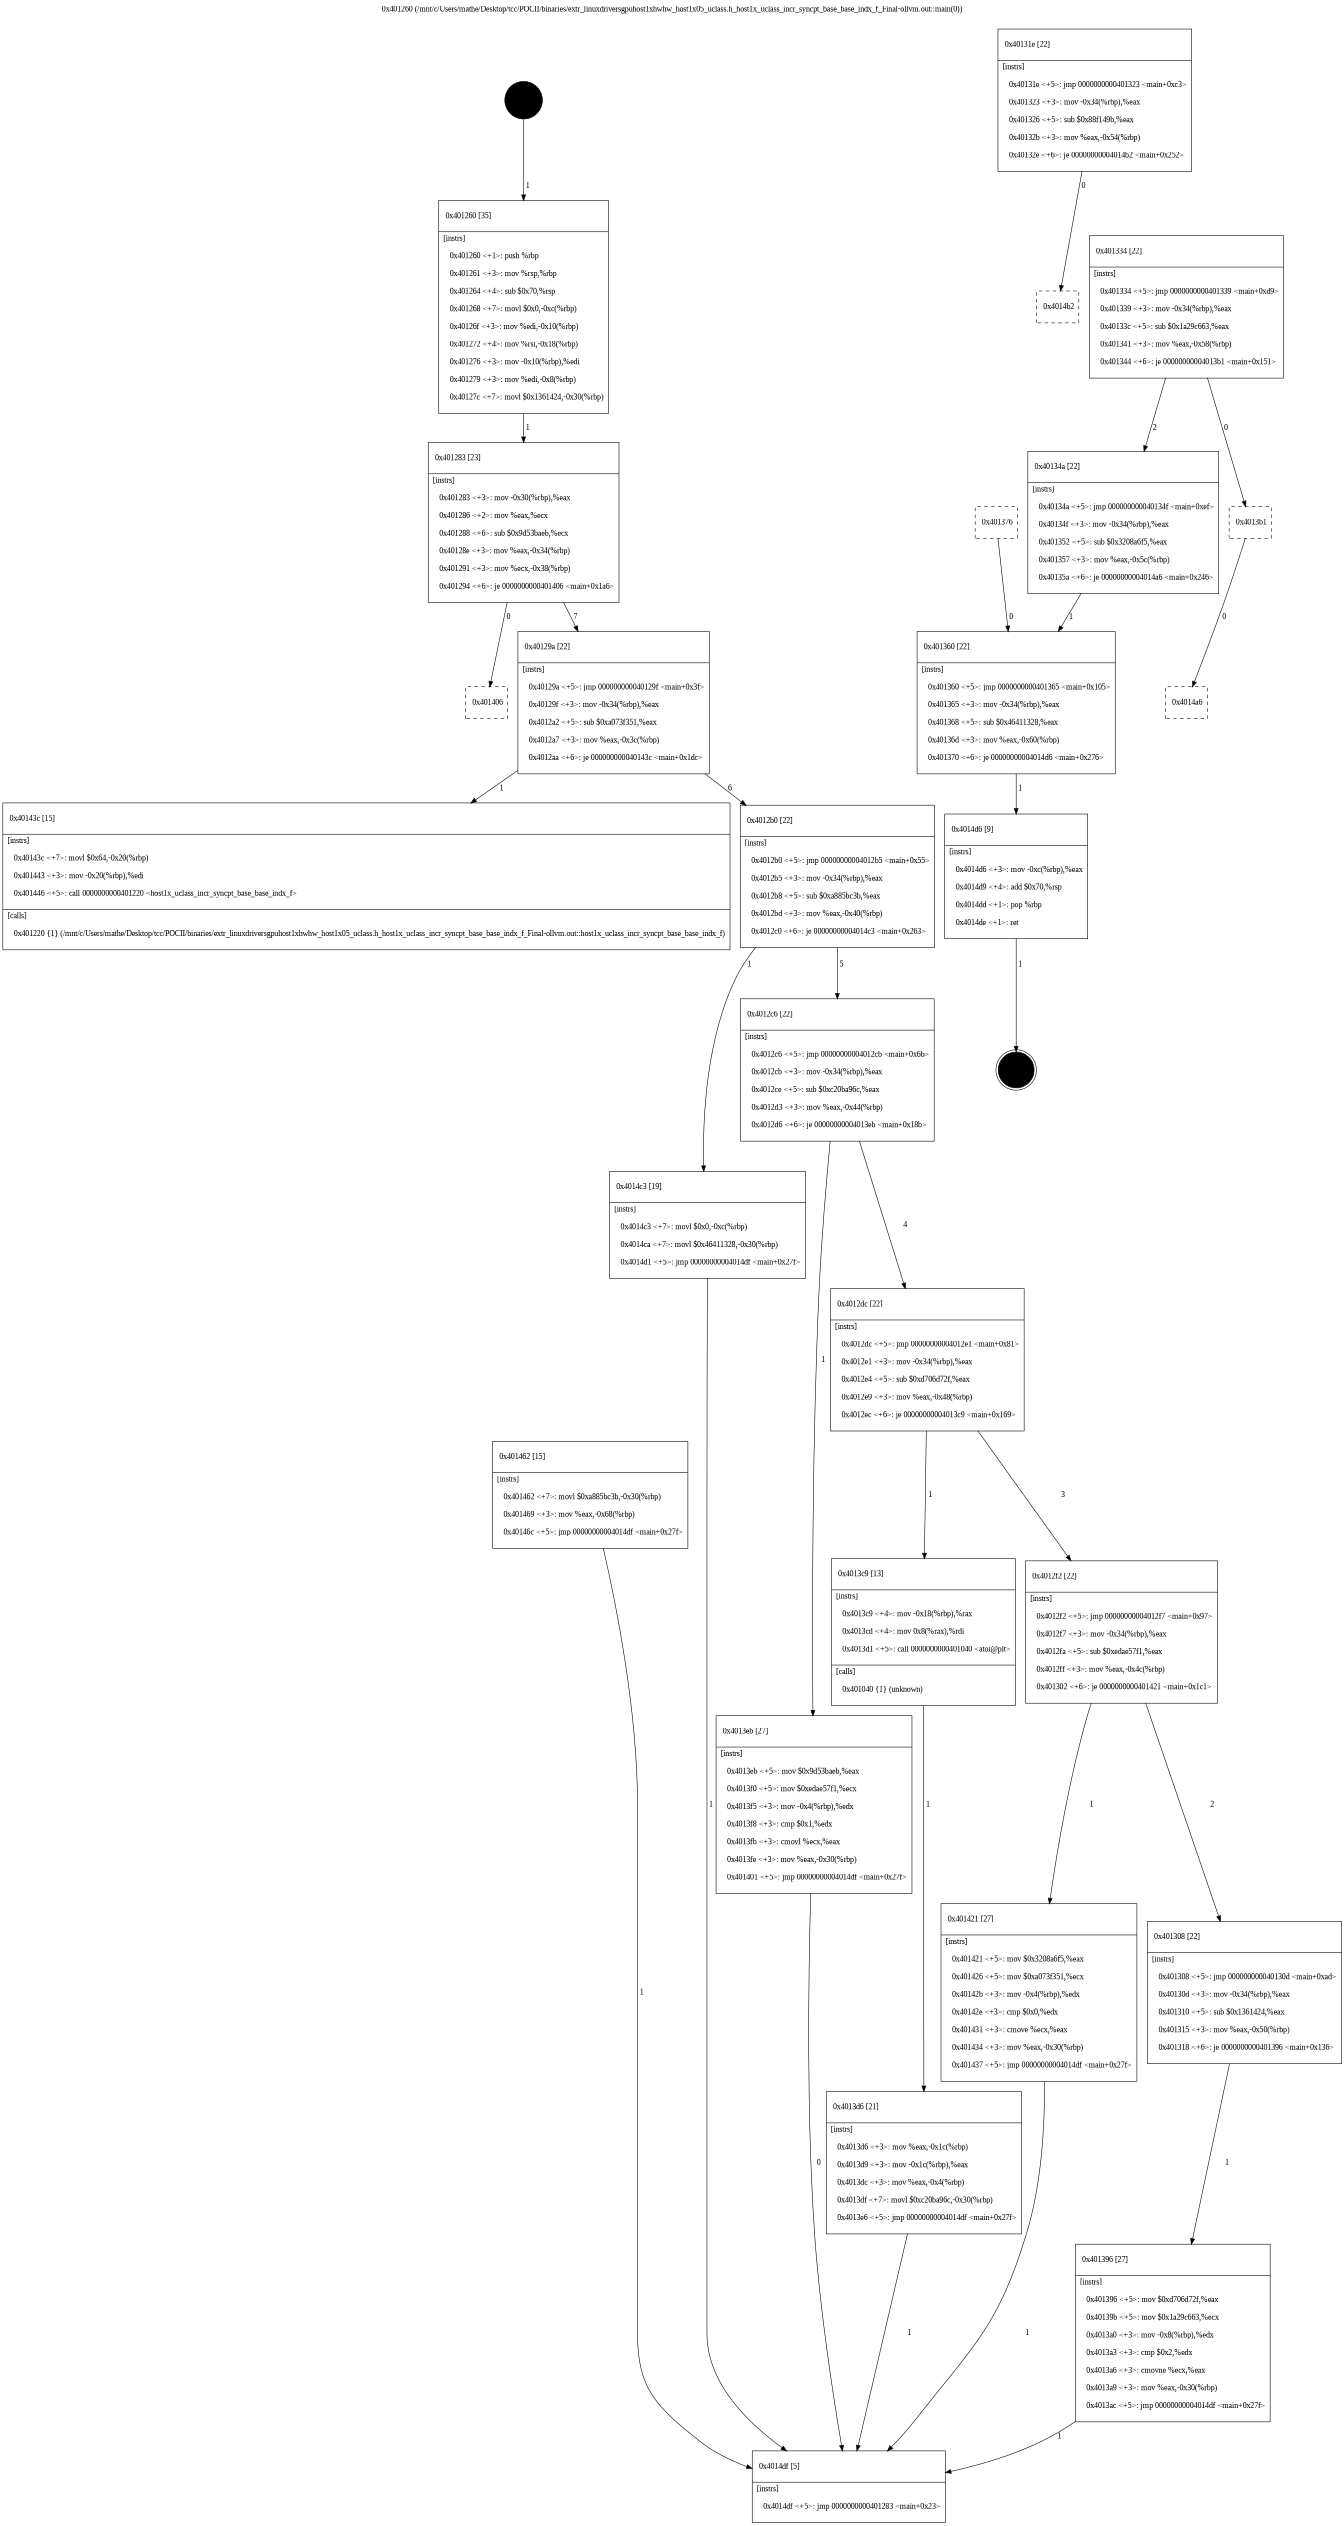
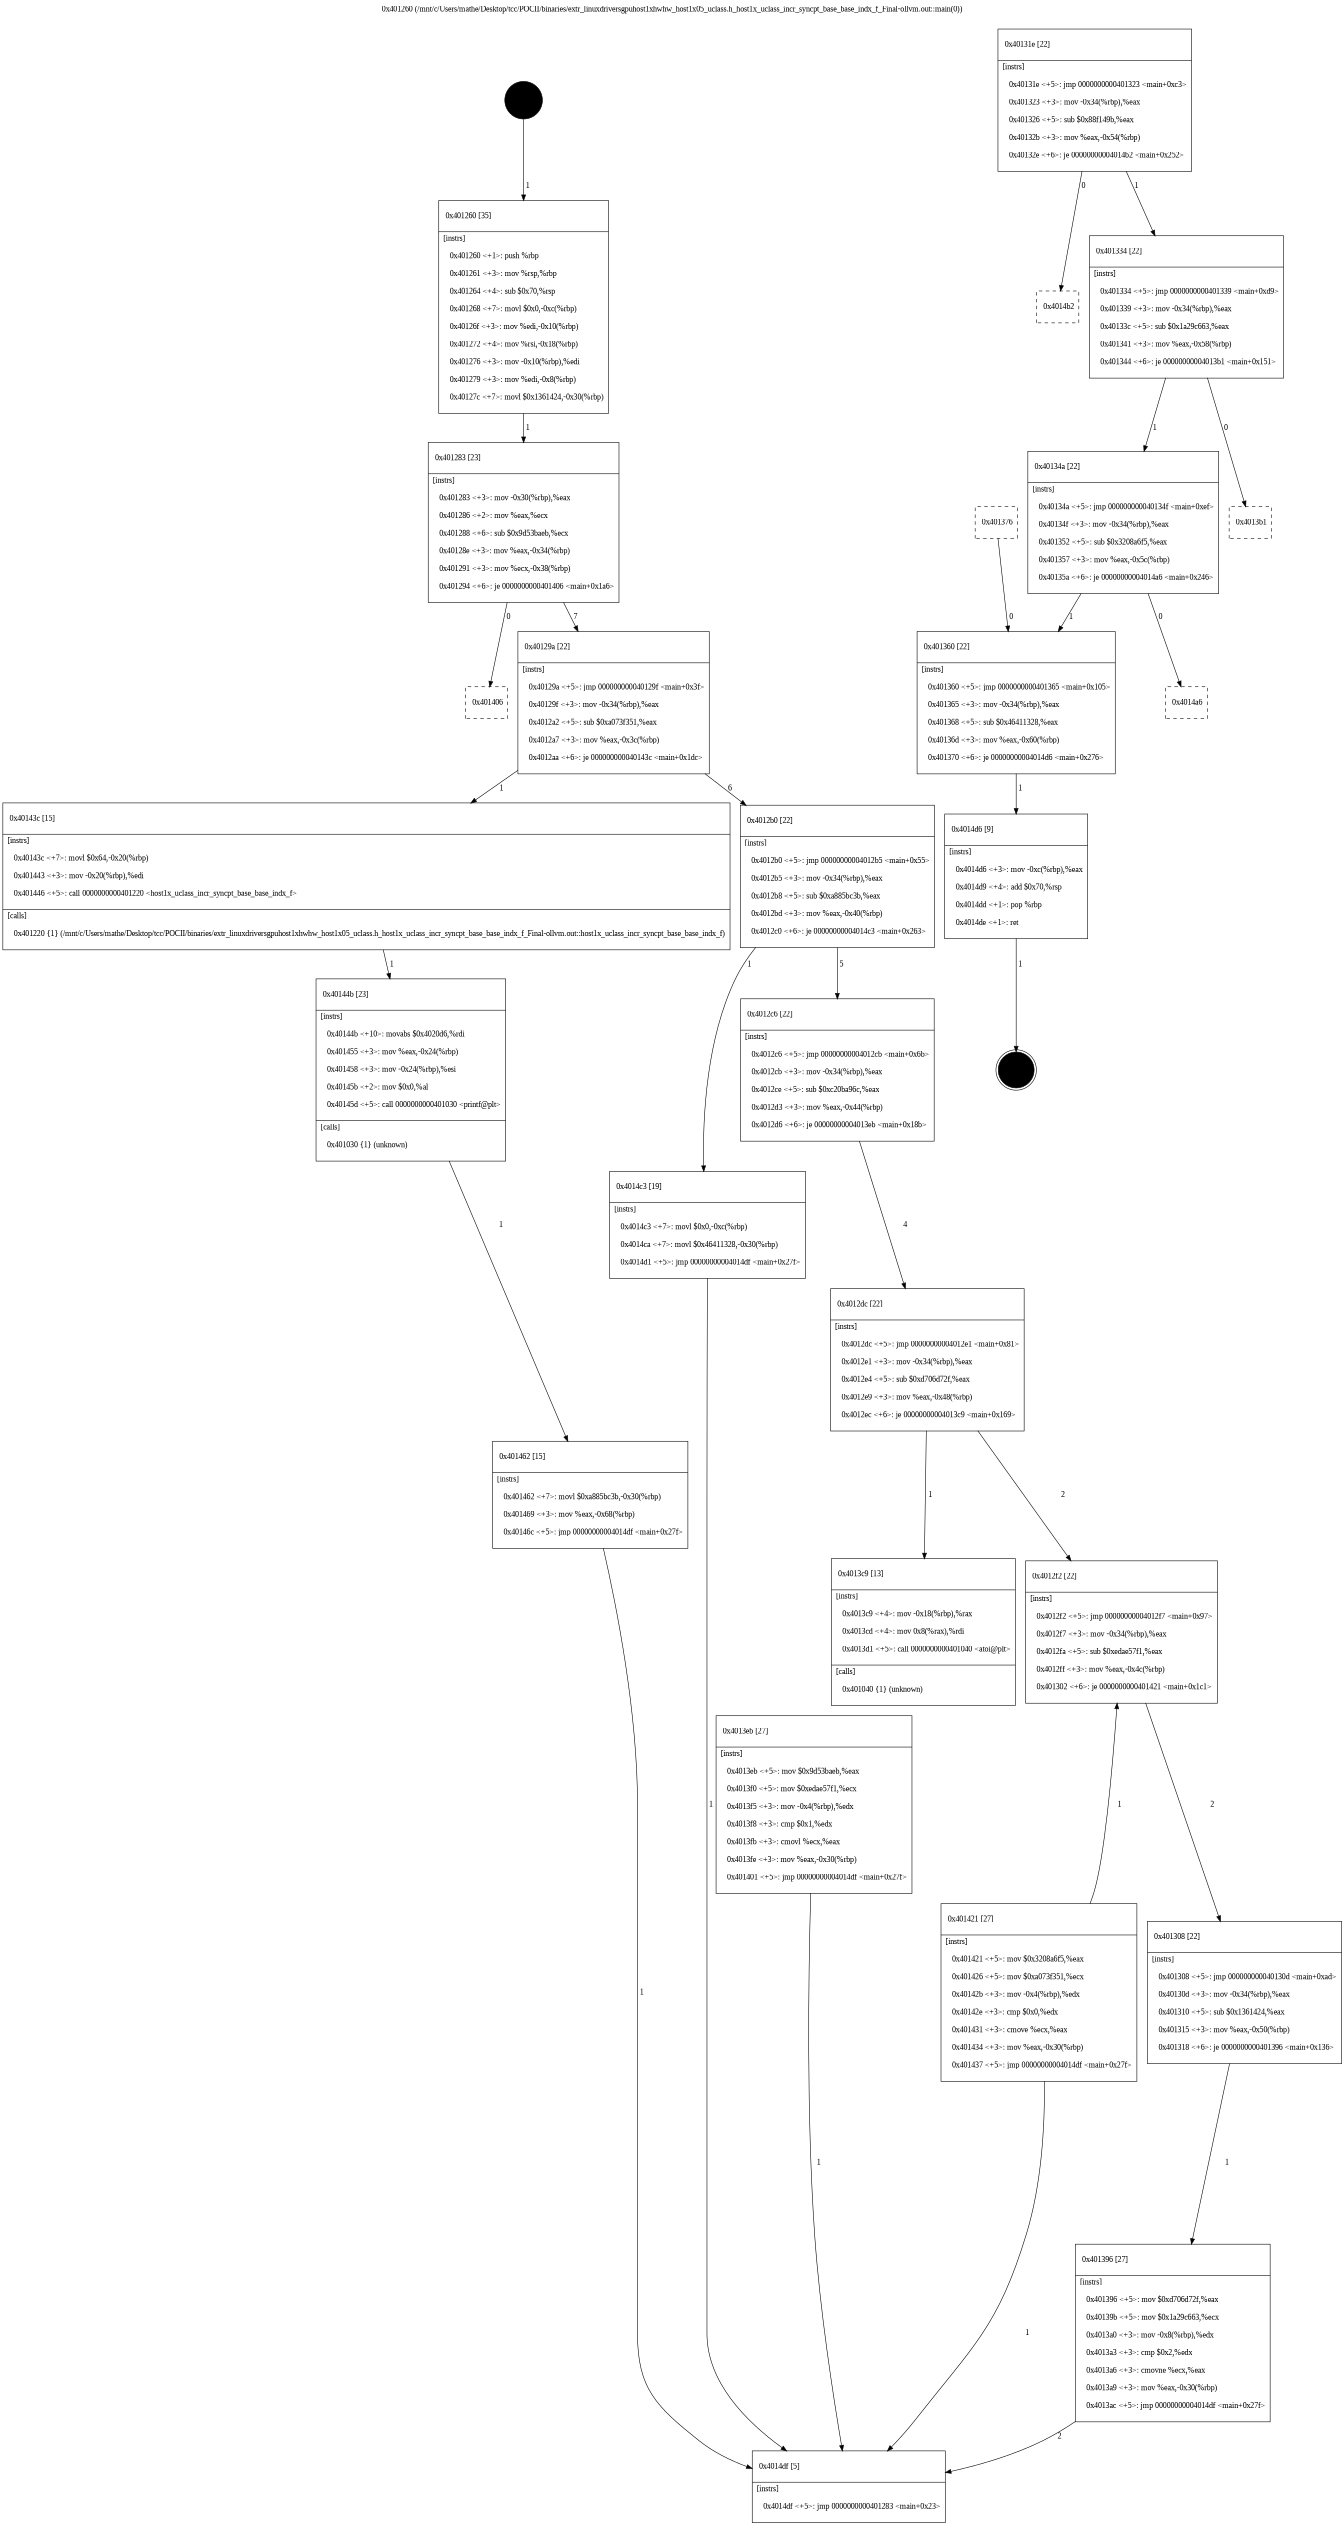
edge "0x40131e [22]" -> "0x401334 [22]": added, label "1"
edge "0x401334 [22]" -> "0x40134a [22]": label " 2" -> " 1"
edge "0x4013b1" -> "0x4014a6": now "0x40134a [22]" -> "0x4014a6"
node "0x40144b [23]": added
edge "0x4012c6 [22]" -> "0x4013eb [27]": removed, label "1"
edge "0x4012dc [22]" -> "0x4012f2 [22]": label " 3" -> " 2"
edge "0x4012f2 [22]" -> "0x401421 [27]": reversed
edge "0x4013eb [27]" -> "0x4014df [5]": label " 0" -> " 1"
node "0x4013d6 [21]": removed
edge "0x401396 [27]" -> "0x4014df [5]": label " 1" -> " 2"
